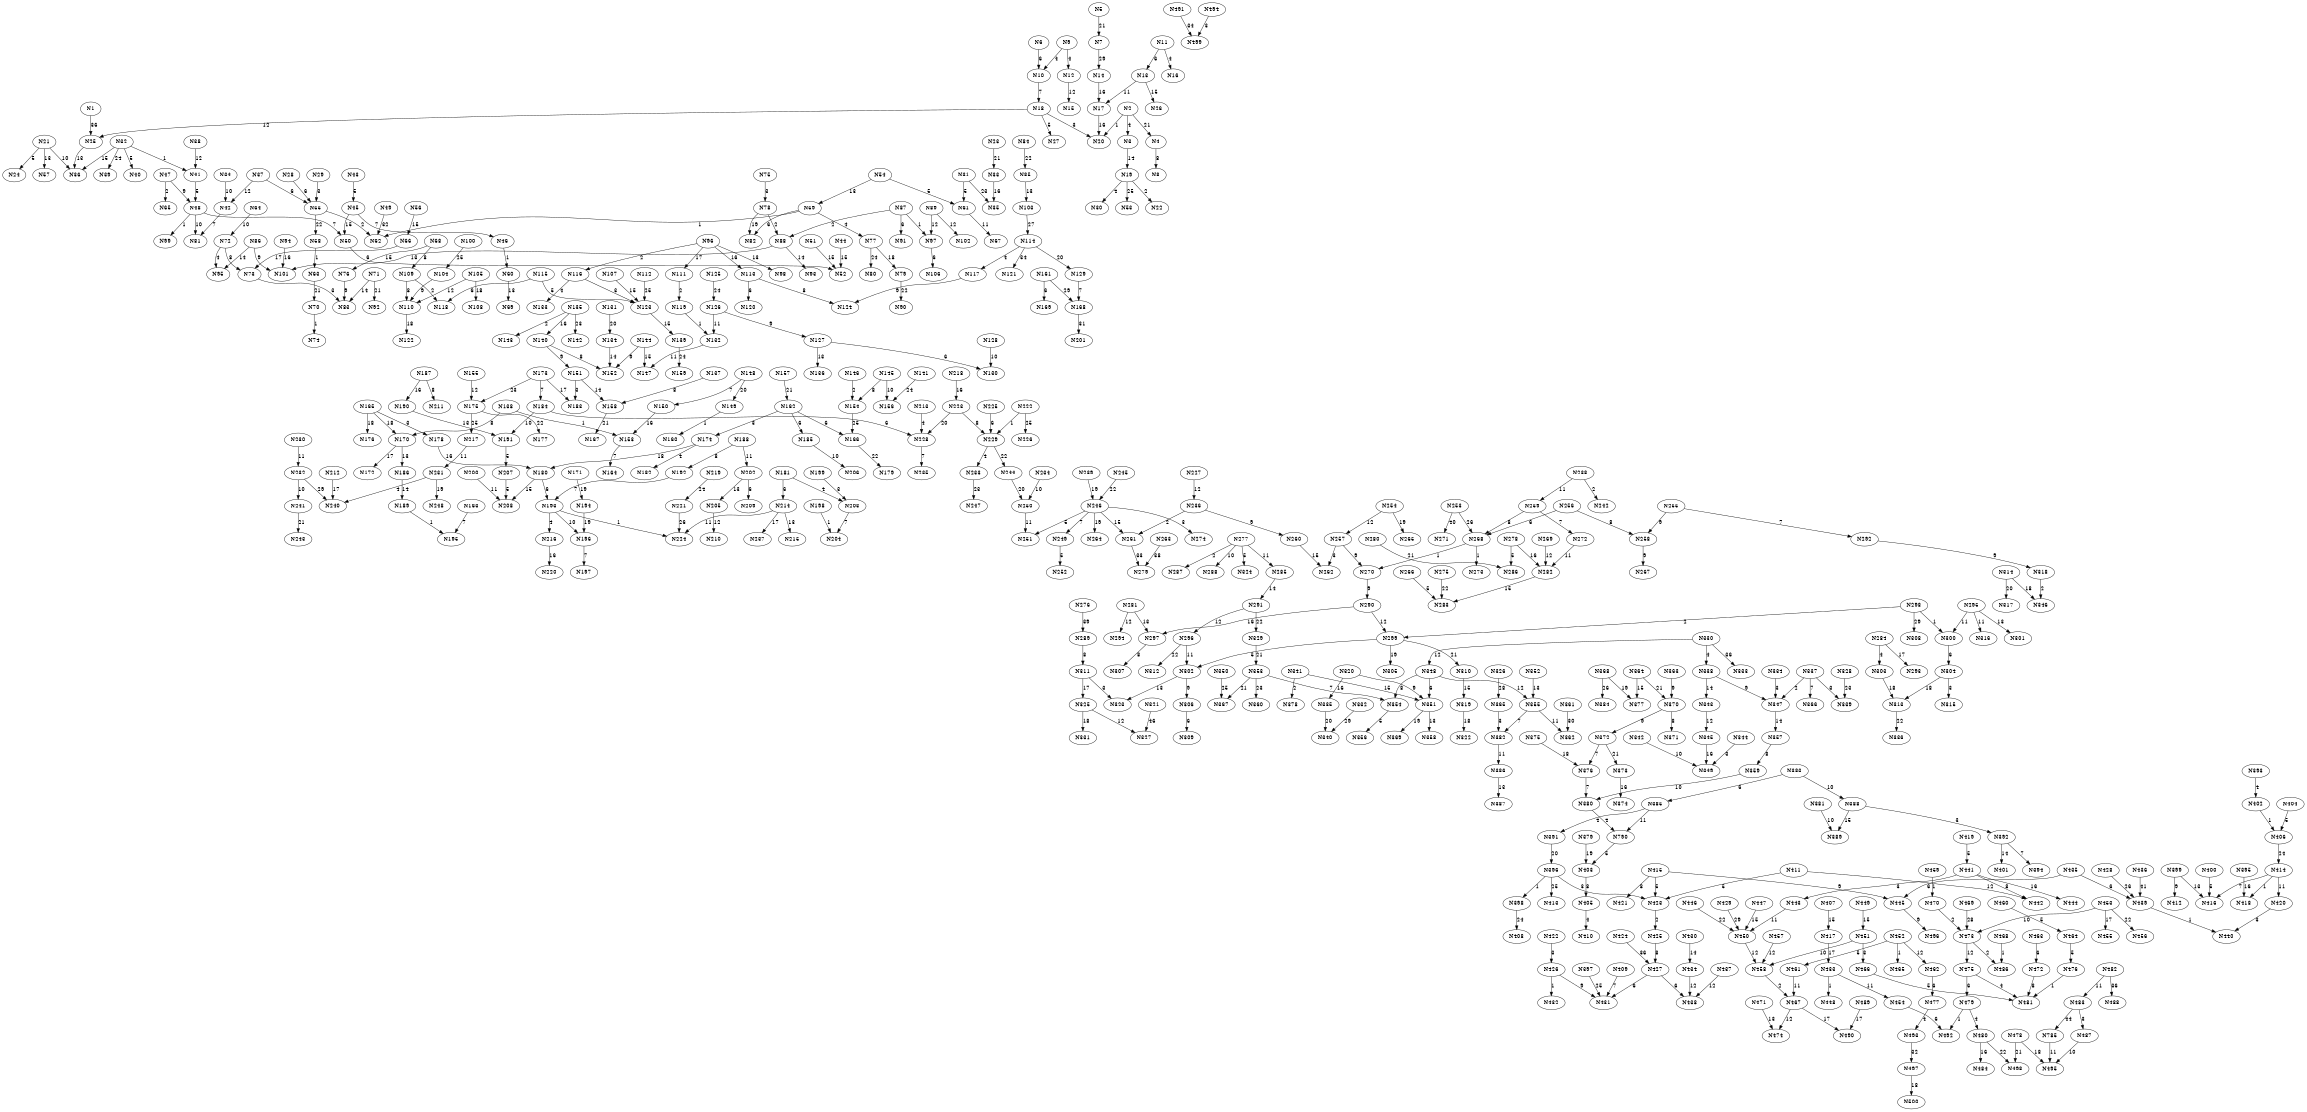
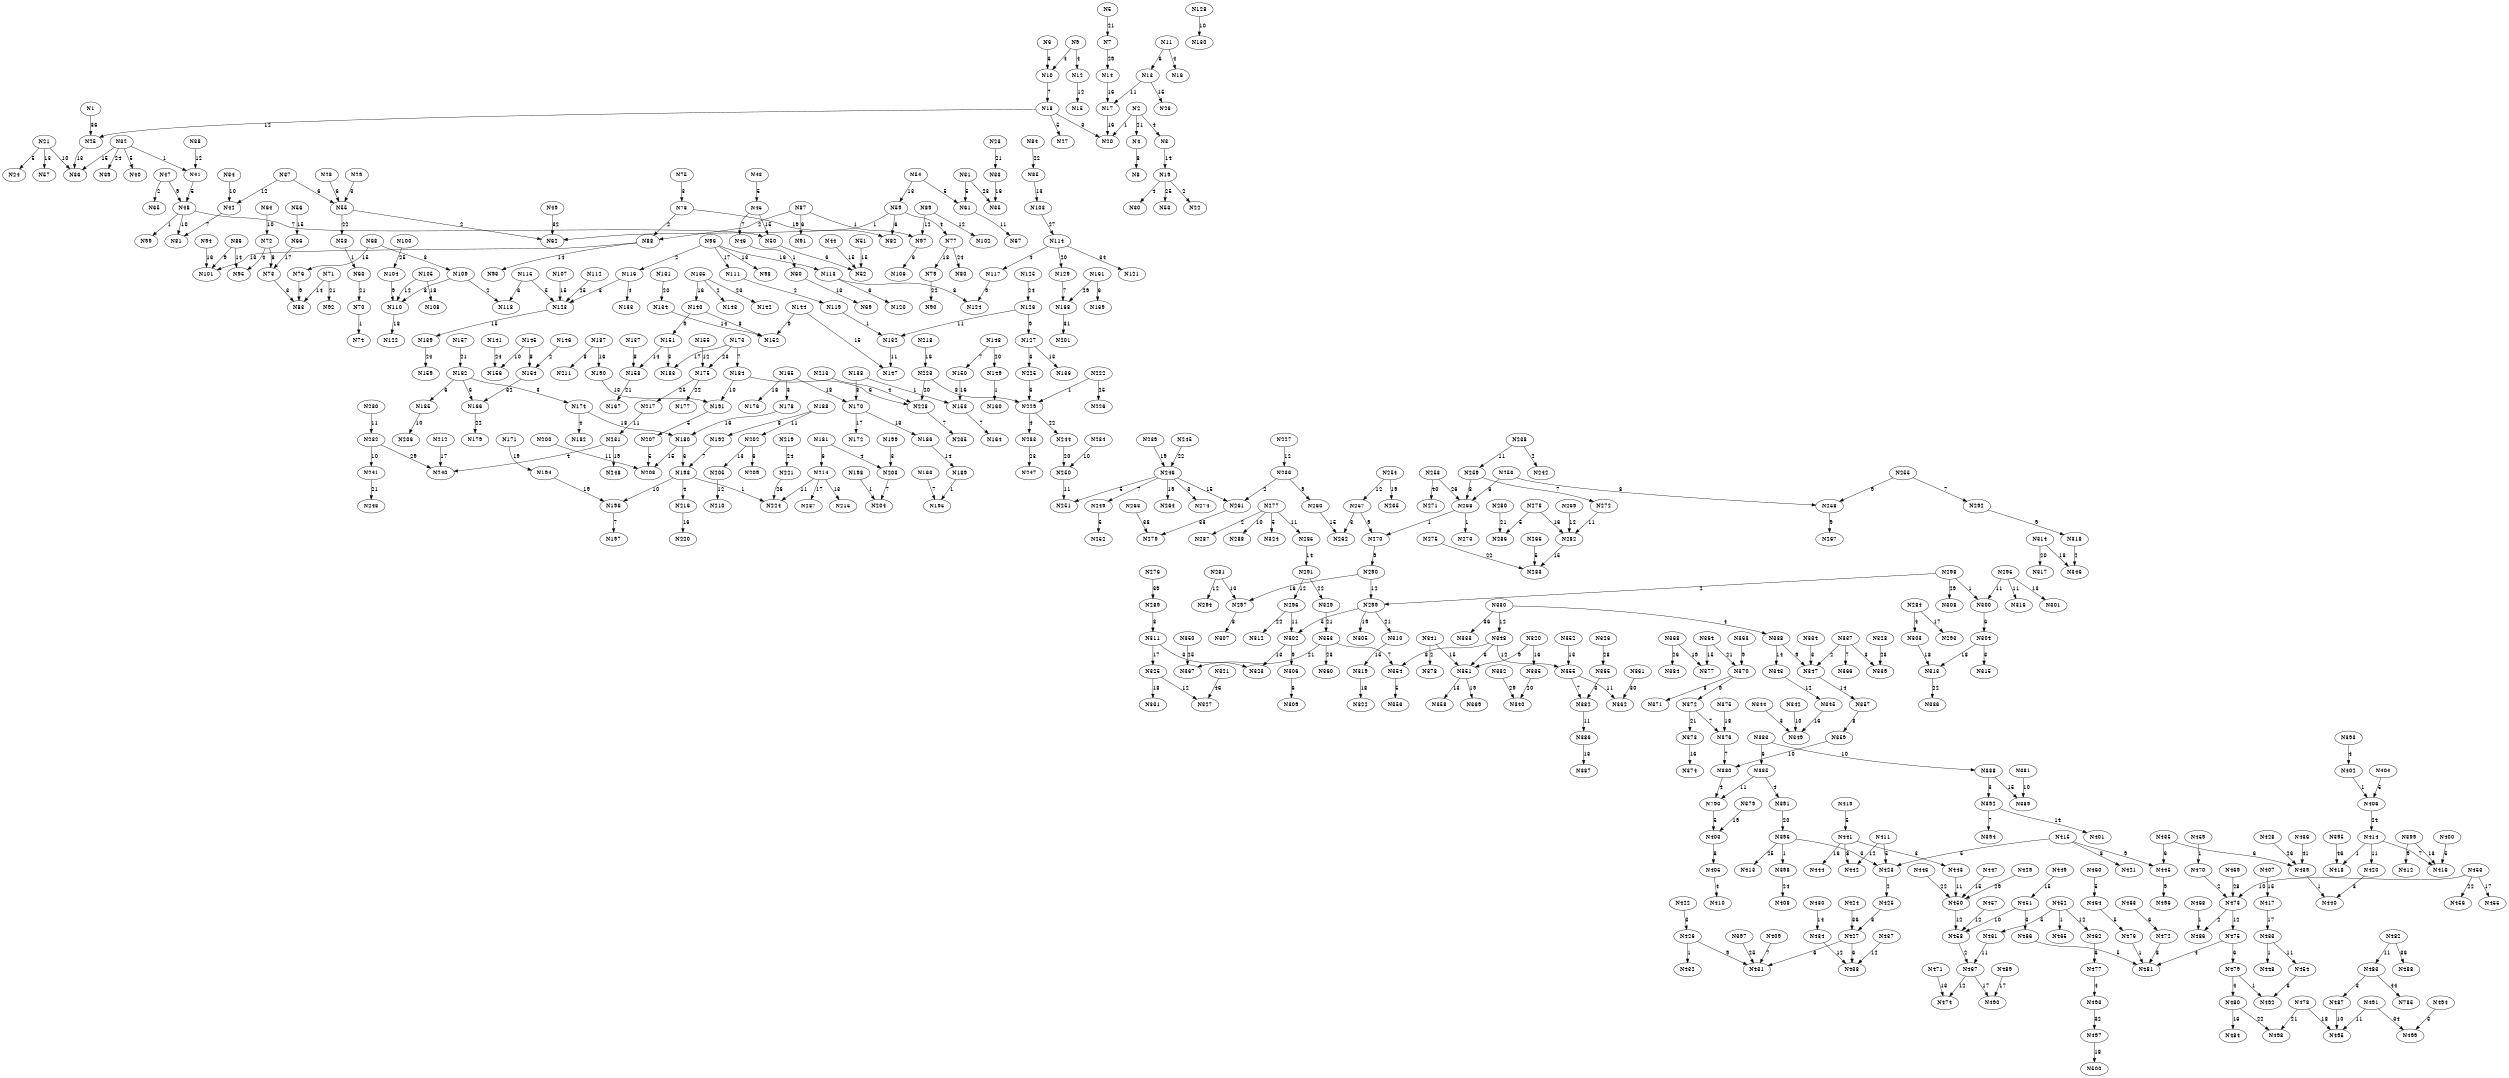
edge "N127" -> "N130": now "N127" -> "N225"
edge "N154" -> "N166": label "25" -> "32"
edge "N395" -> "N418": label "16" -> "46"
edge "N785" -> "N495": now "N491" -> "N495"
